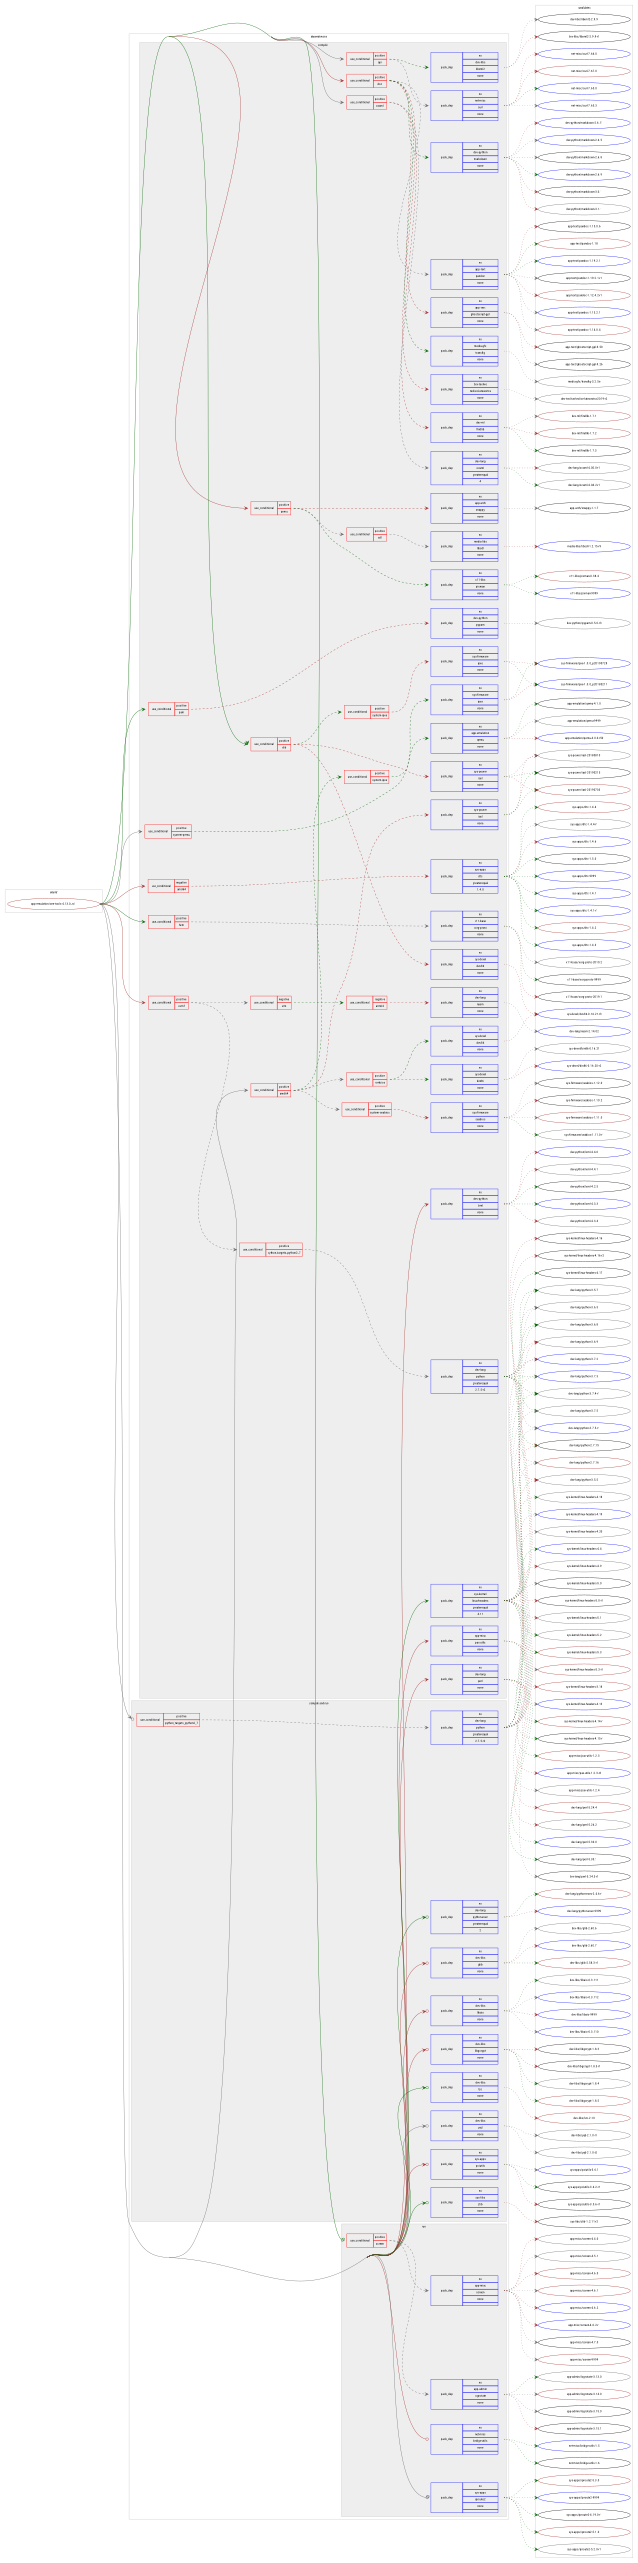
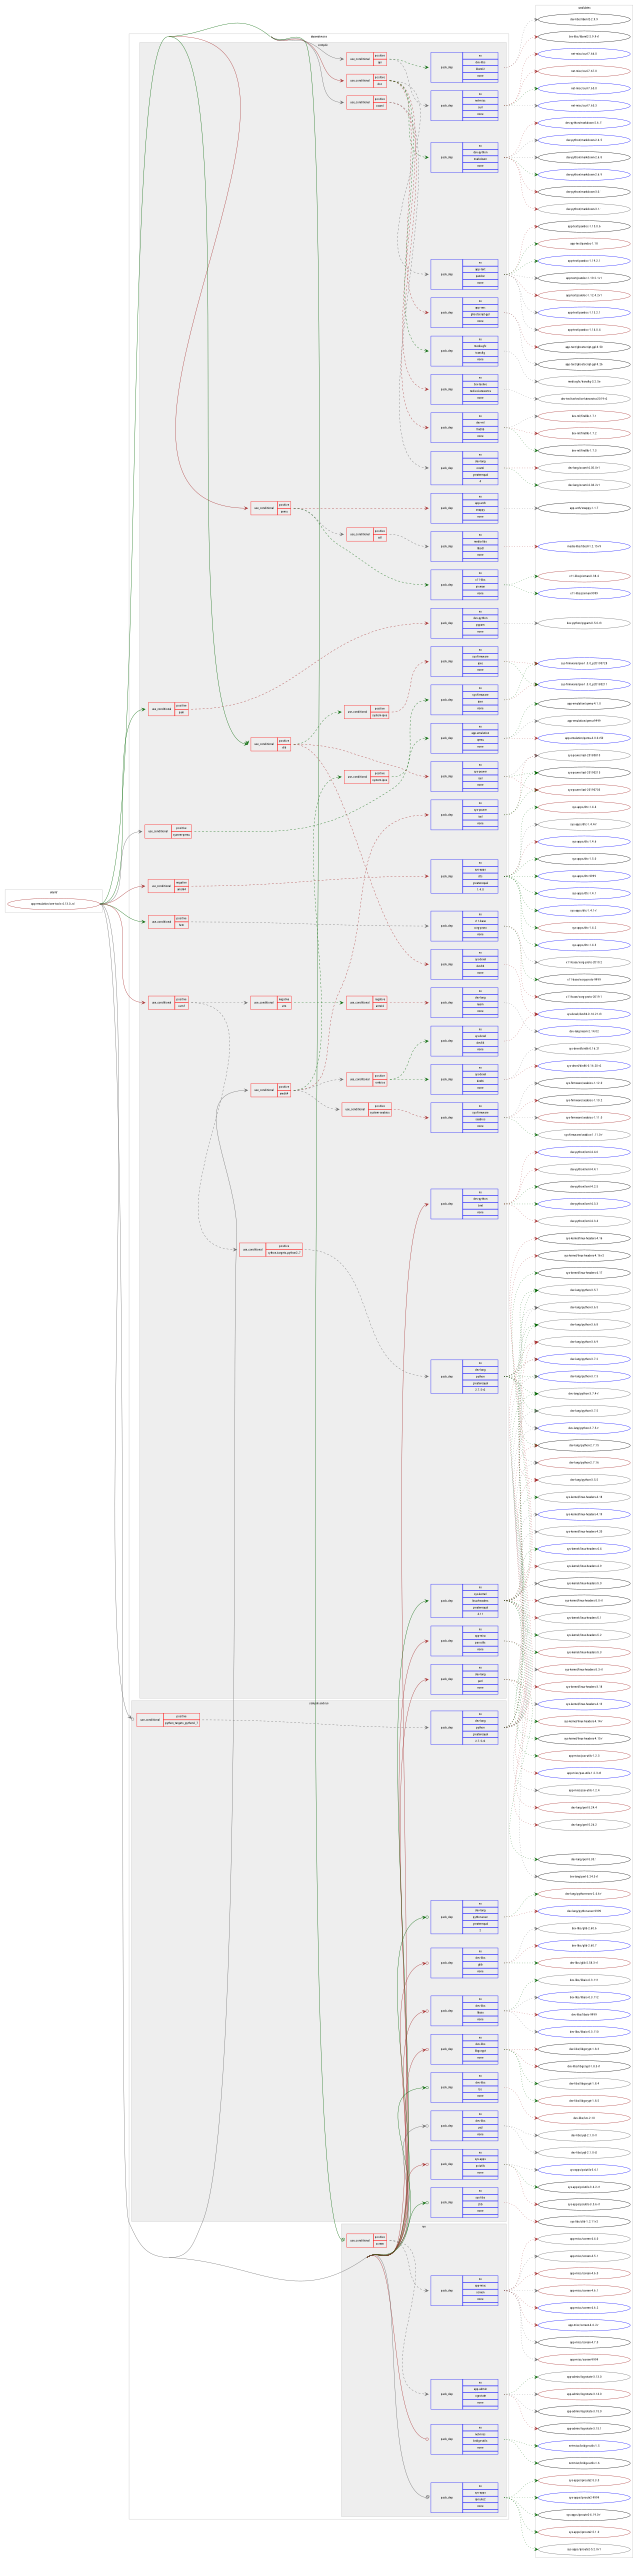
node "dev-lang/perl-5.30.0": removed
